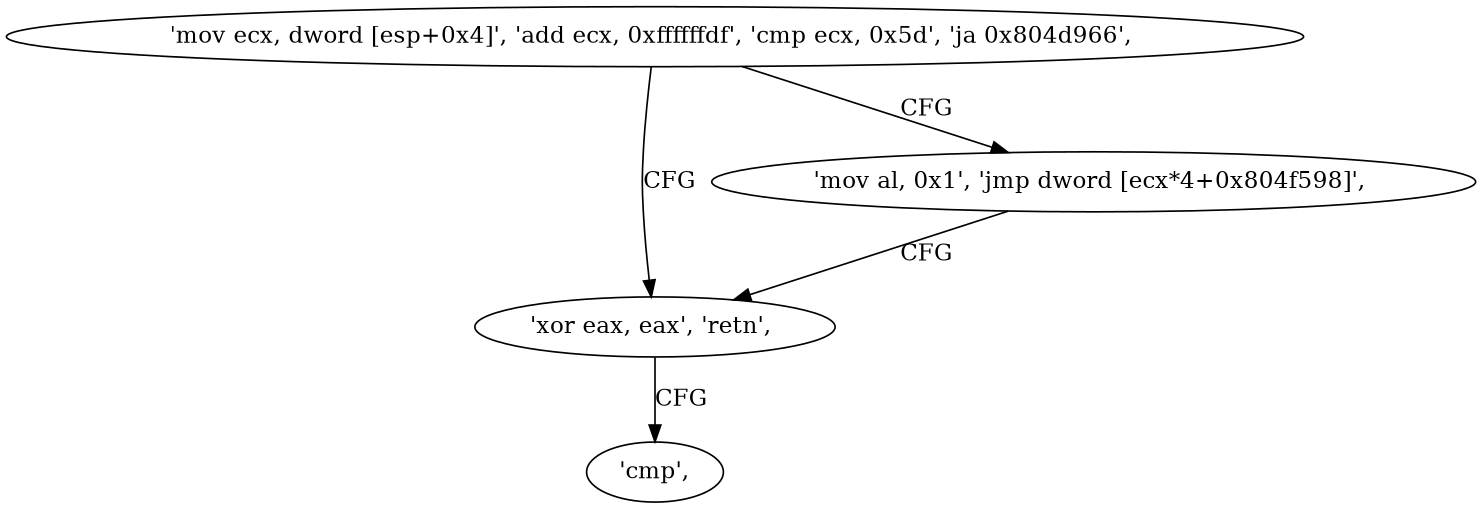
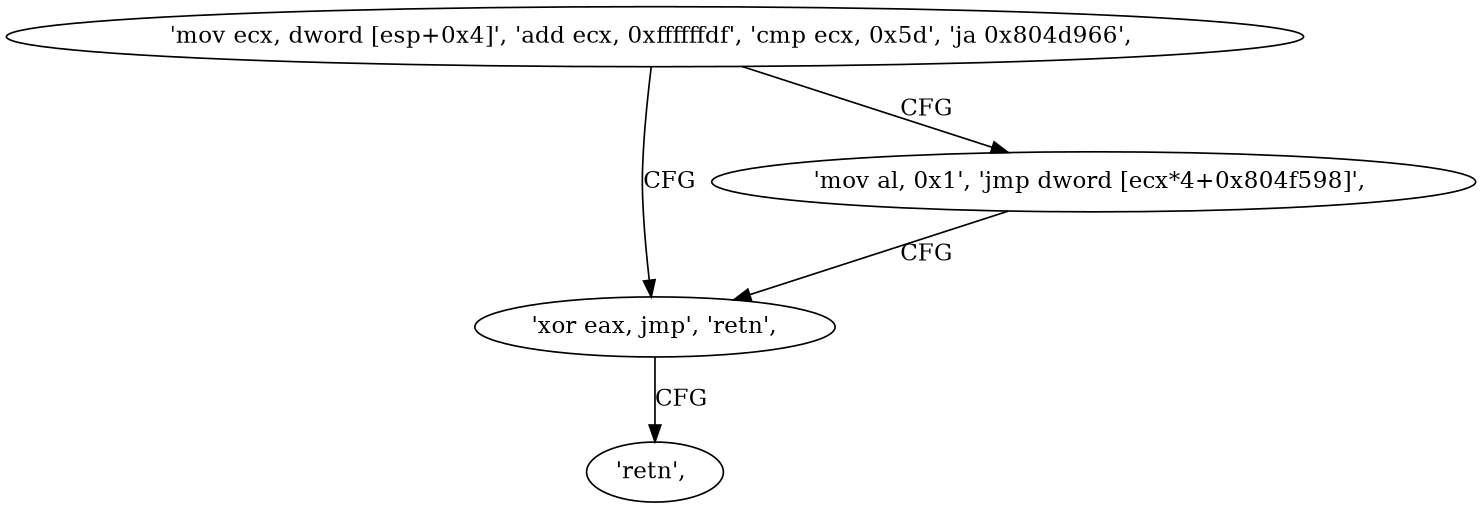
node "'xor eax, eax', 'retn',": label "'xor eax, eax', 'retn'," -> "'xor eax, jmp', 'retn',"
node "'cmp',": label "'cmp'," -> "'retn',"
